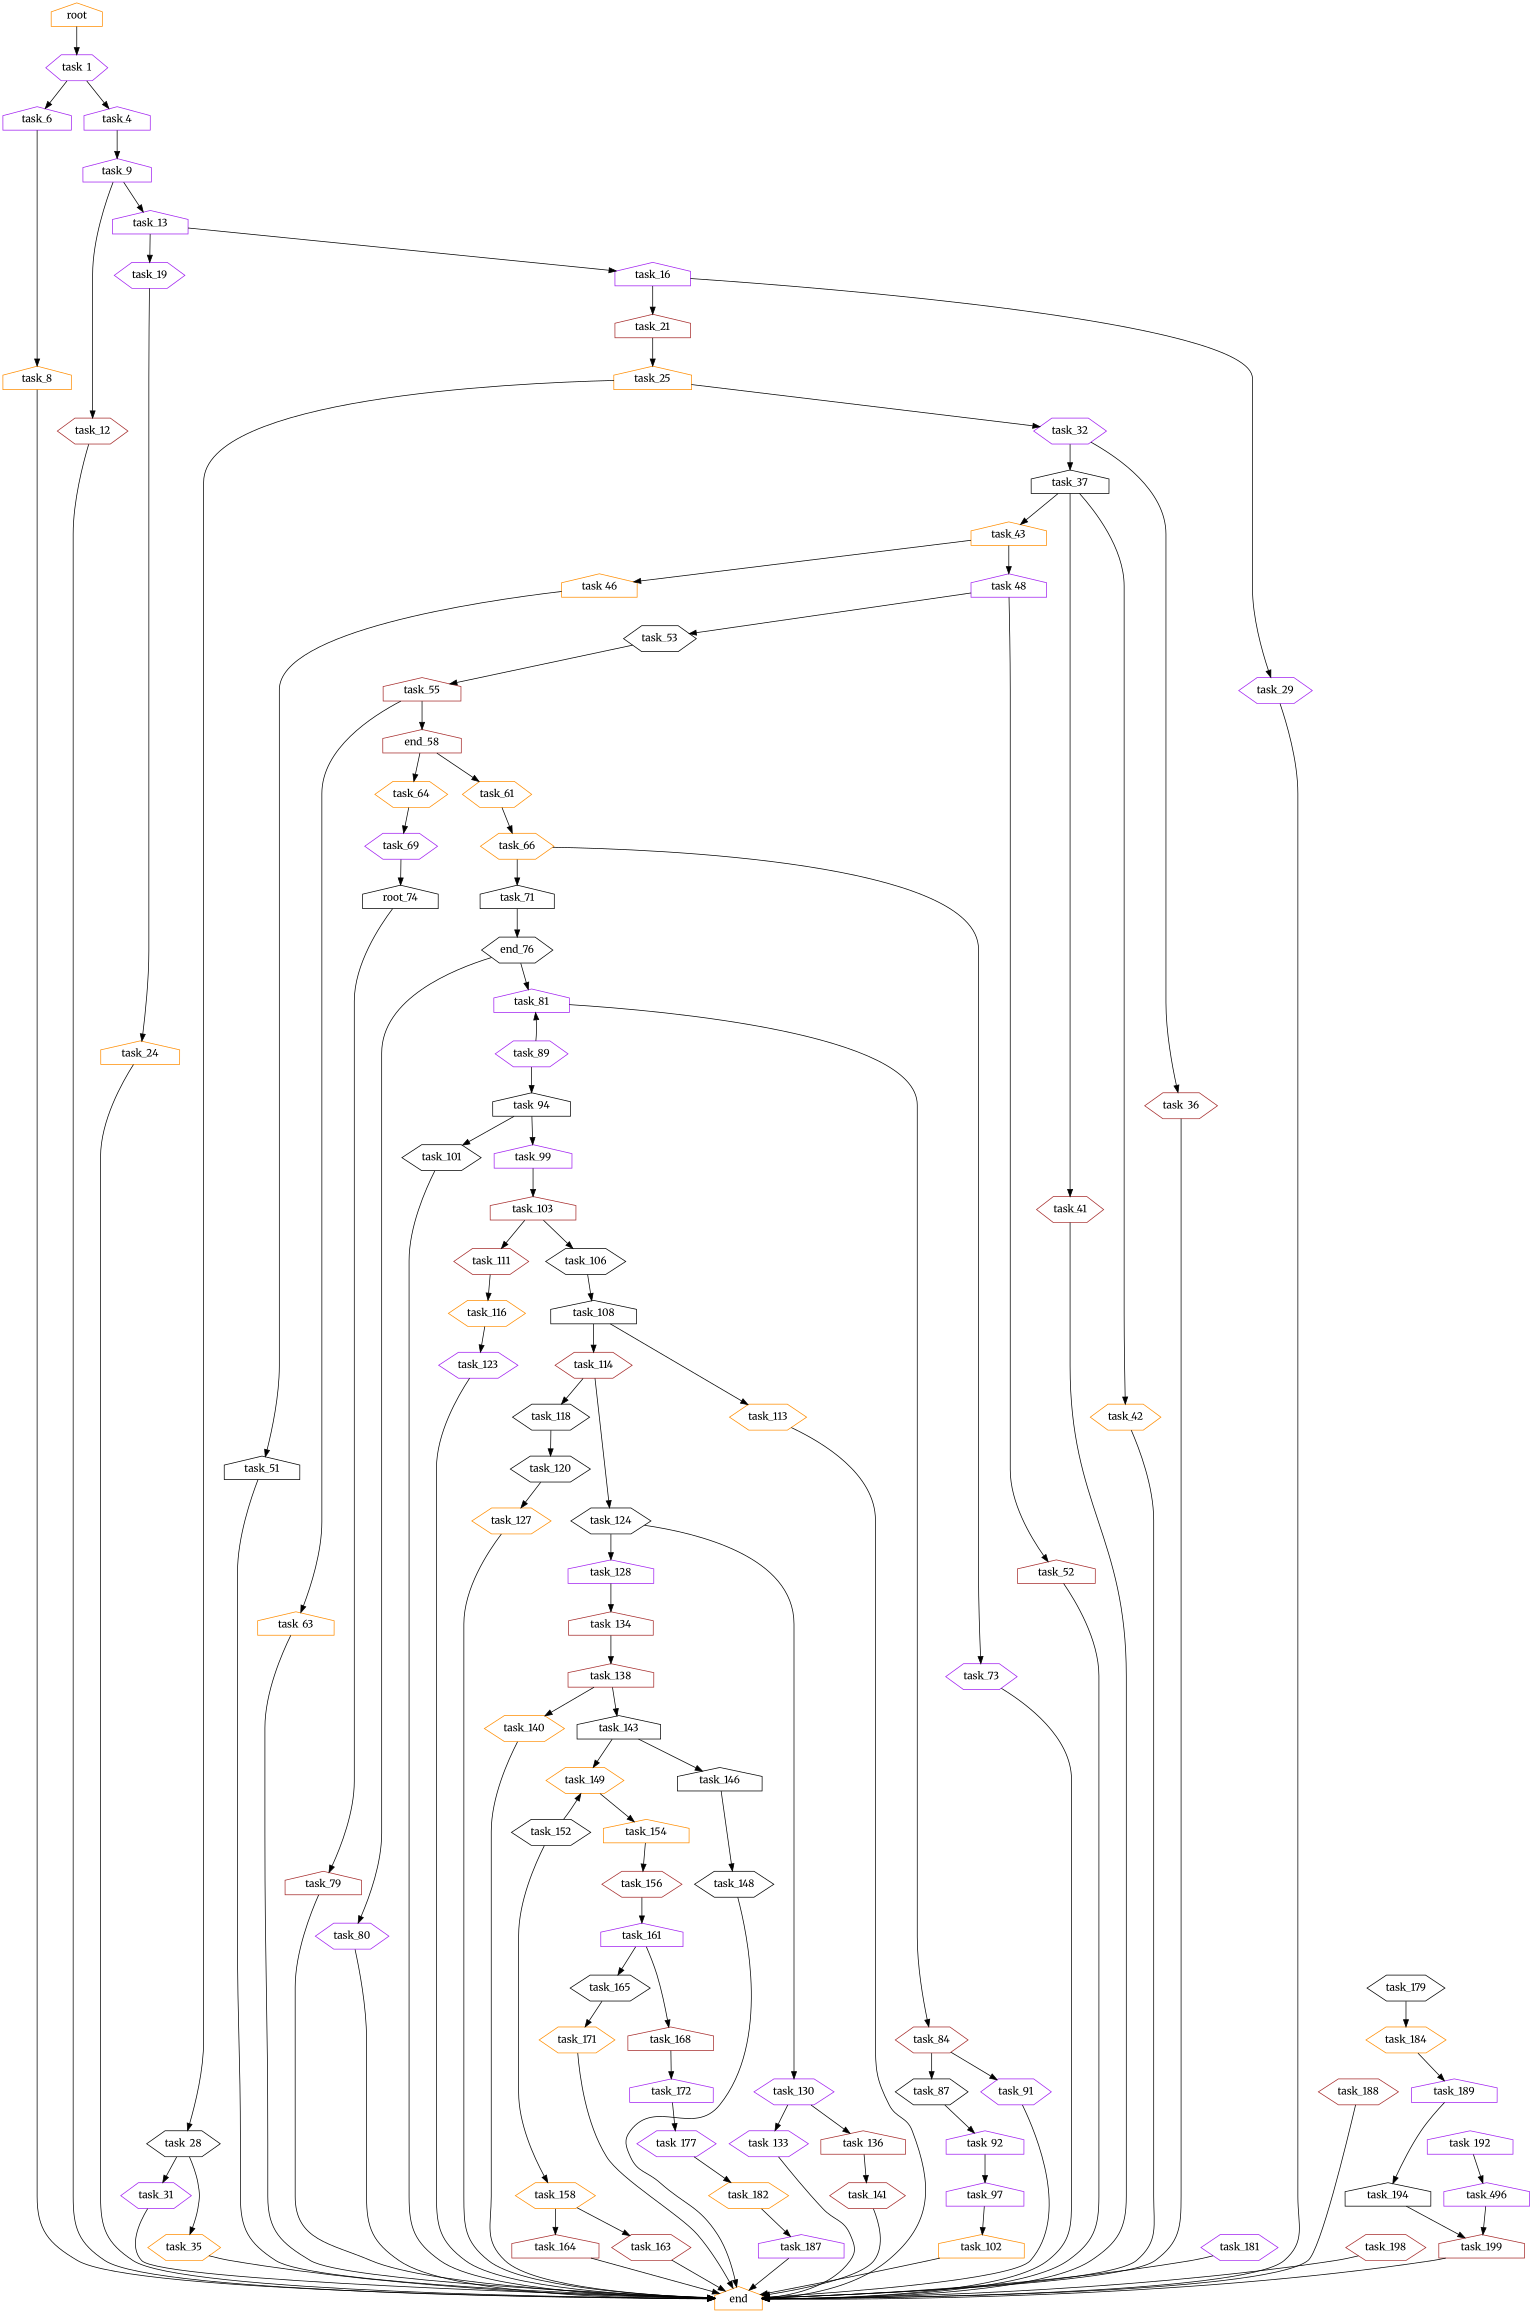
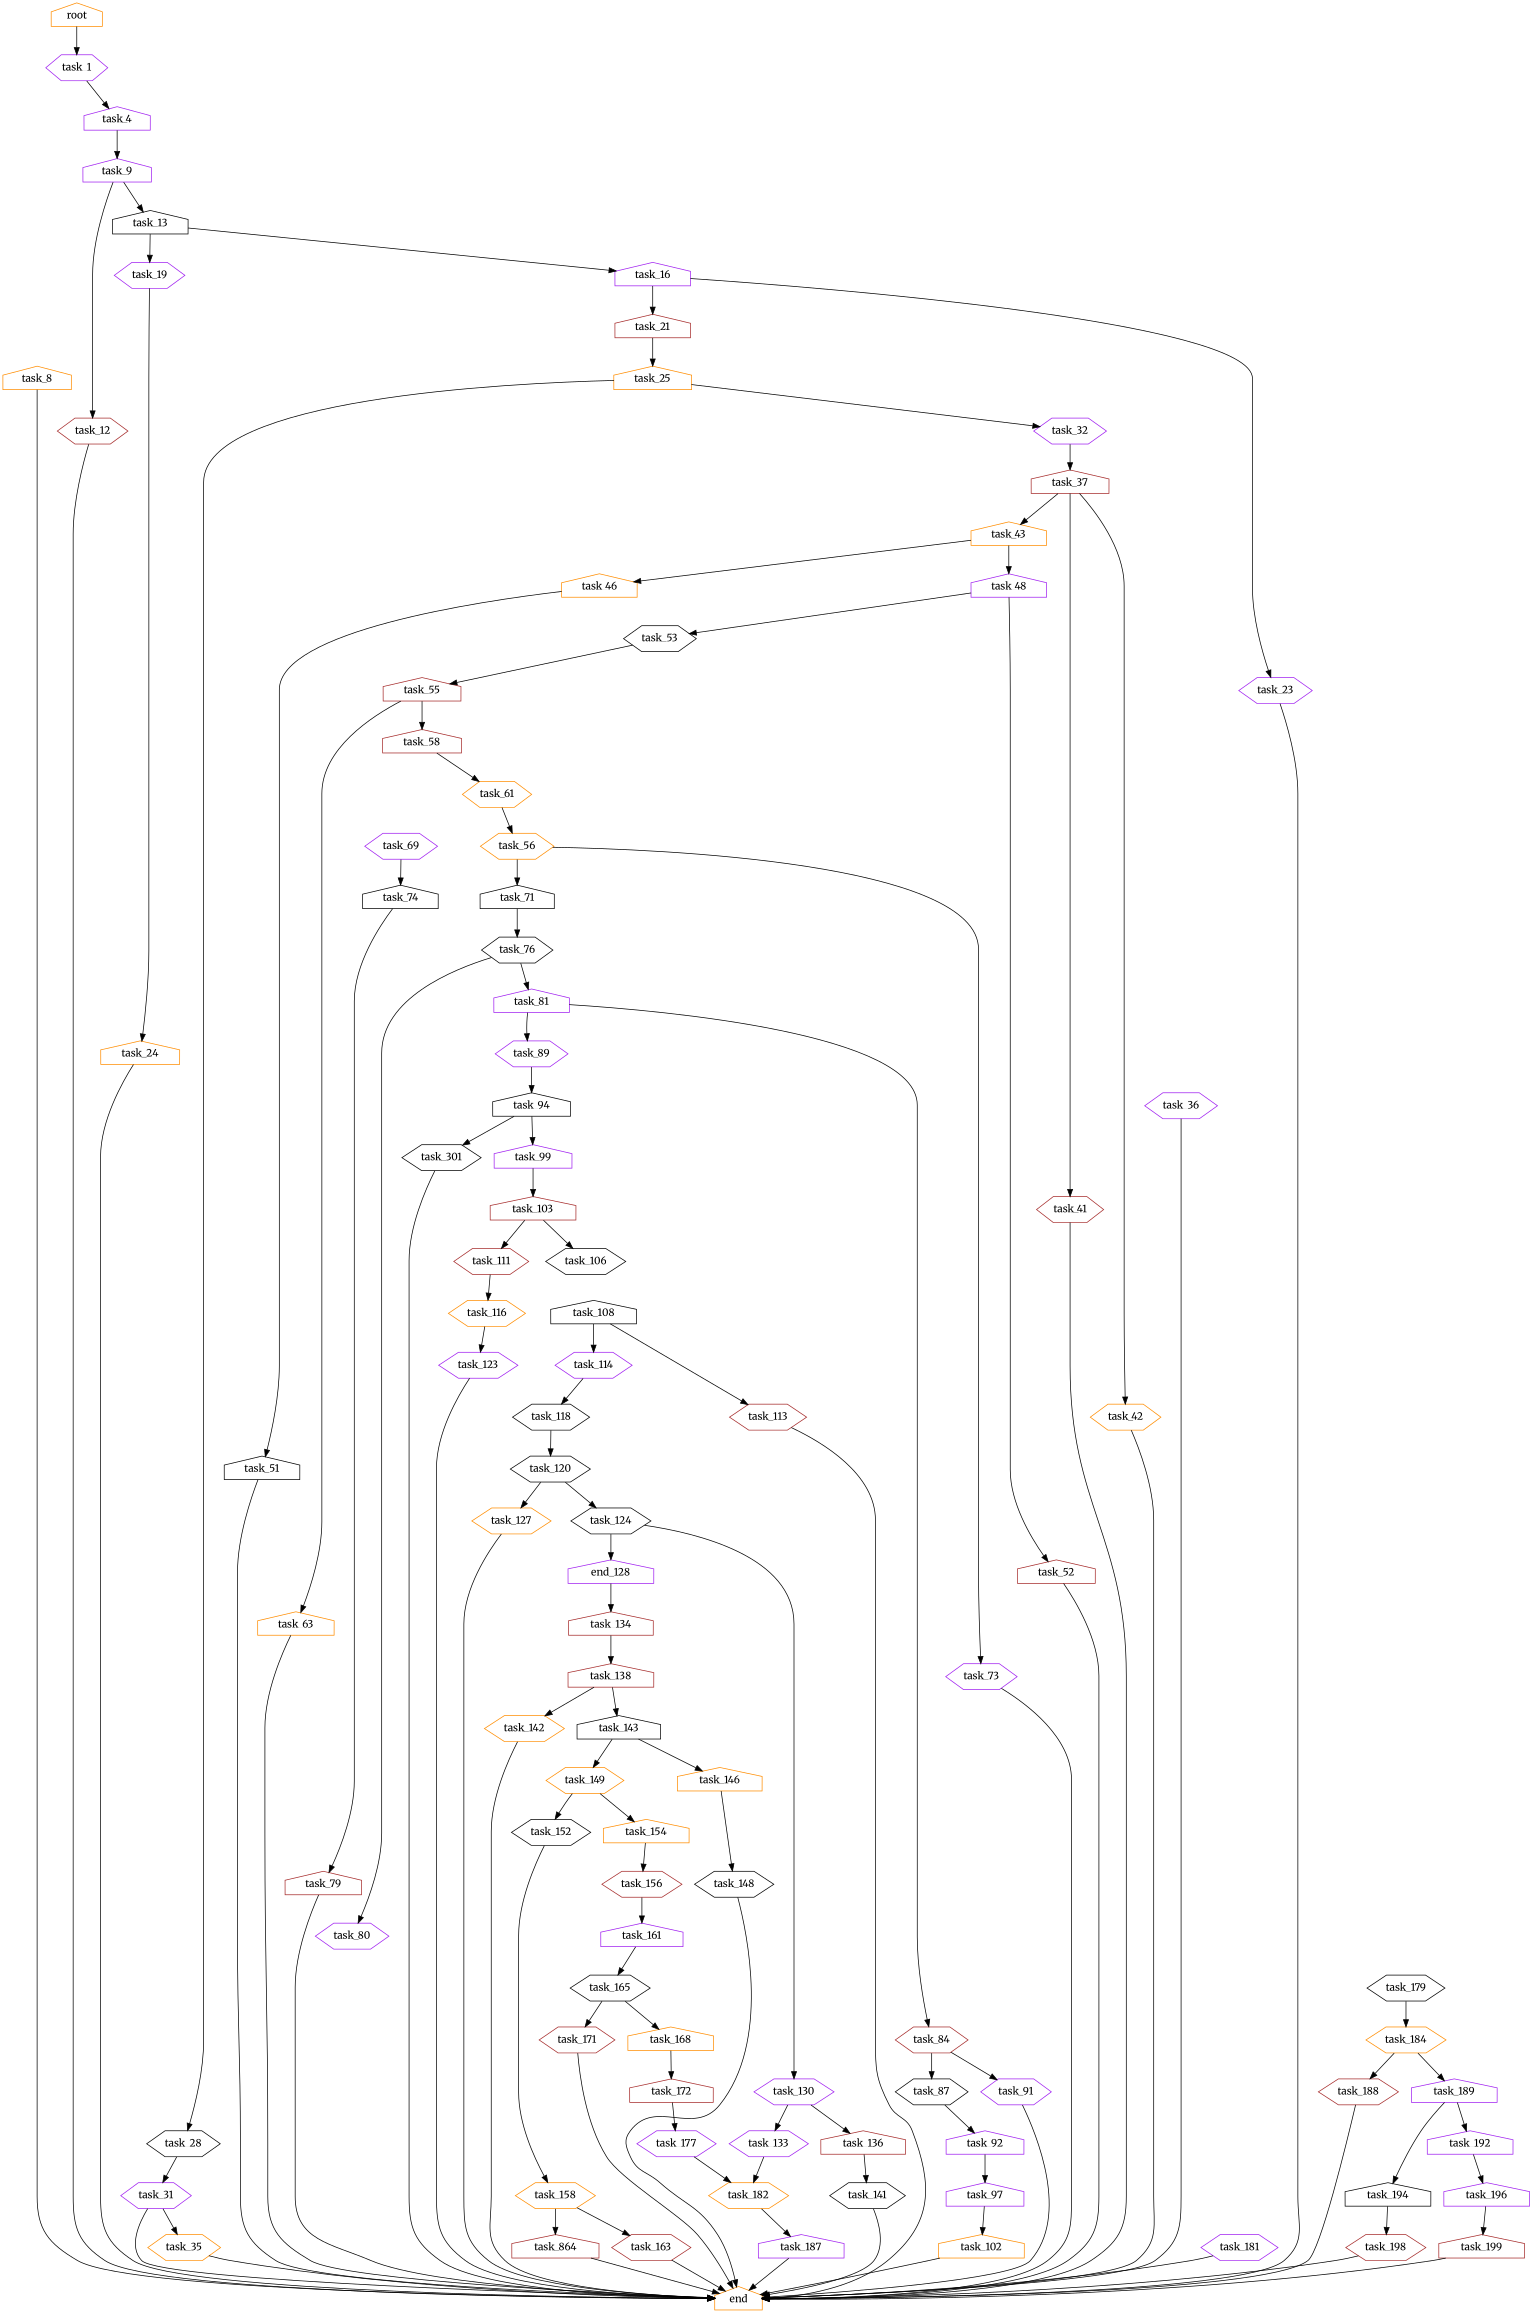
node "task_6": removed
node "task_13": color purple -> black
node "task_37": color black -> brown
node "task_29": label "task_29" -> "task_23"
node "end_58": label "end_58" -> "task_58"
edge "task_32" -> "task_36": removed
node "task_64": removed
node "task_66": label "task_66" -> "task_56"
node "root_74": label "root_74" -> "task_74"
node "end_76": label "end_76" -> "task_76"
edge "task_89" -> "task_81": reversed
node "task_36": color brown -> purple
node "task_101": label "task_101" -> "task_301"
edge "task_106" -> "task_108": removed
node "task_114": color brown -> purple
node "task_113": color darkorange -> brown
edge "task_114" -> "task_124": now "task_120" -> "task_124"
node "task_128": label "task_128" -> "end_128"
node "task_140": label "task_140" -> "task_142"
node "task_146": color black -> darkorange
edge "task_152" -> "task_149": reversed
edge "task_161" -> "task_168": now "task_165" -> "task_168"
node "task_171": color darkorange -> brown
node "task_168": color brown -> darkorange
edge "task_184" -> "task_188": added
node "task_172": color purple -> brown
edge "task_189" -> "task_192": added
edge "task_28" -> "task_35": now "task_31" -> "task_35"
node "task_141": color brown -> black
node "task_496": label "task_496" -> "task_196"
edge "task_194" -> "task_199": now "task_194" -> "task_198"
edge "task_133" -> "end": now "task_133" -> "task_182"
node "task_164": label "task_164" -> "task_864"
edge "task_80" -> "end": removed
